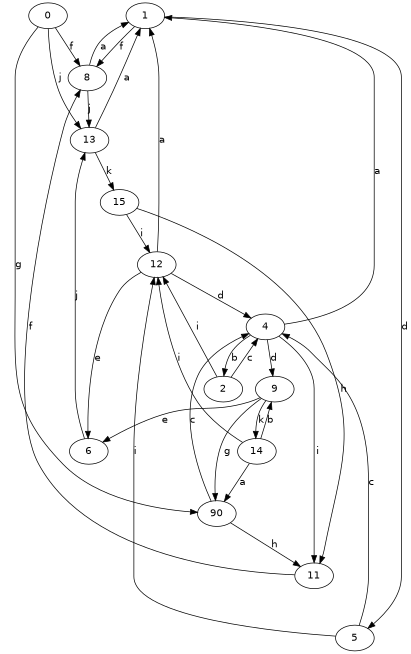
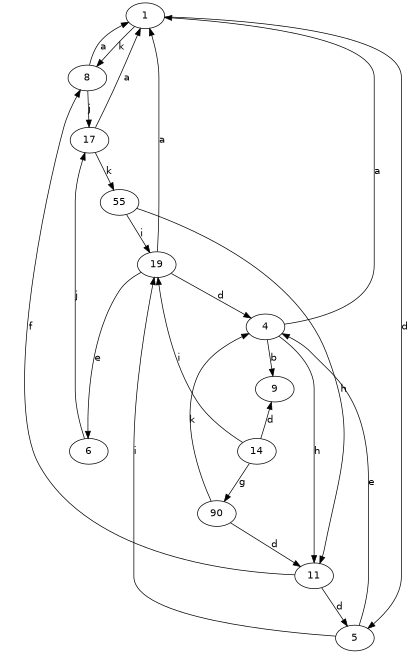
node "0": removed
edge "1" -> "8": label "f" -> "k"
node "13": label "13" -> "17"
node "15": label "15" -> "55"
node "12": label "12" -> "19"
edge "4" -> "9": label "d" -> "b"
node "2": removed
edge "9" -> "6": removed, label "e"
edge "9" -> "14": removed, label "k"
edge "90" -> "4": label "c" -> "k"
edge "14" -> "9": label "b" -> "d"
edge "9" -> "90": removed, label "g"
edge "4" -> "11": label "i" -> "h"
edge "14" -> "90": label "a" -> "g"
edge "5" -> "4": label "c" -> "e"
edge "90" -> "11": label "h" -> "d"
edge "11" -> "5": added, label "d"
